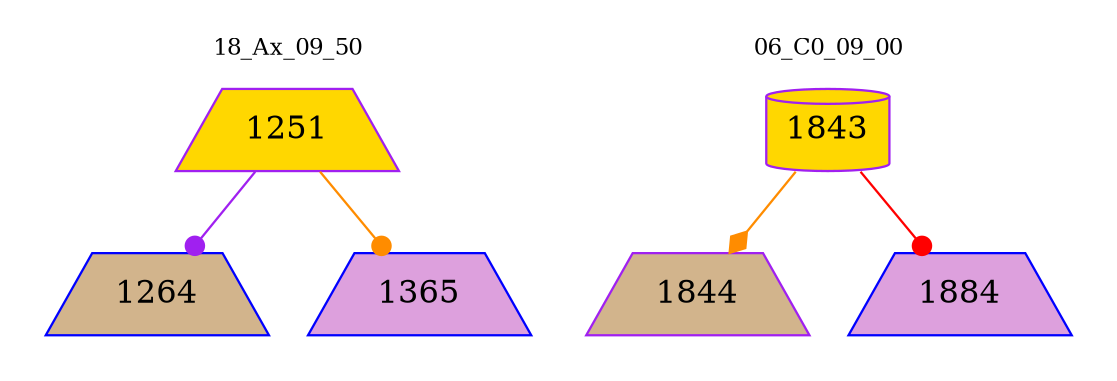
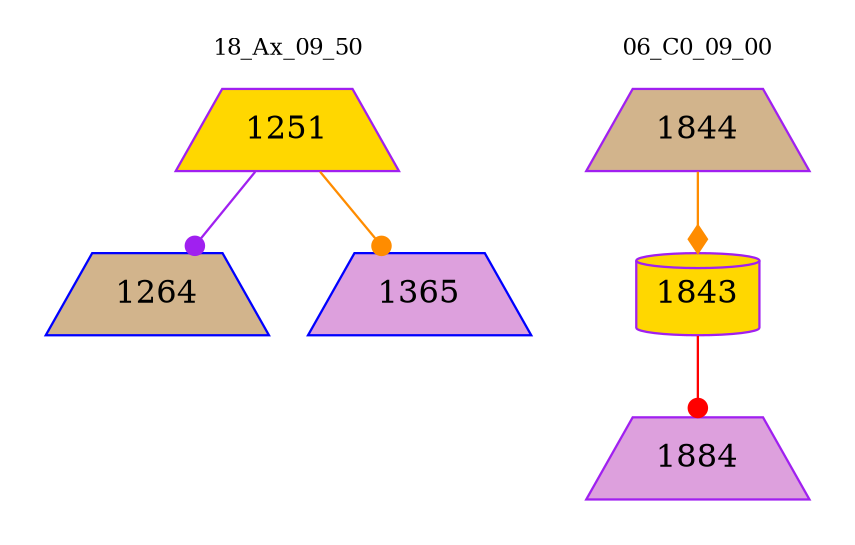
edge "1843" -> "1844": reversed
node "1884": color blue -> purple
